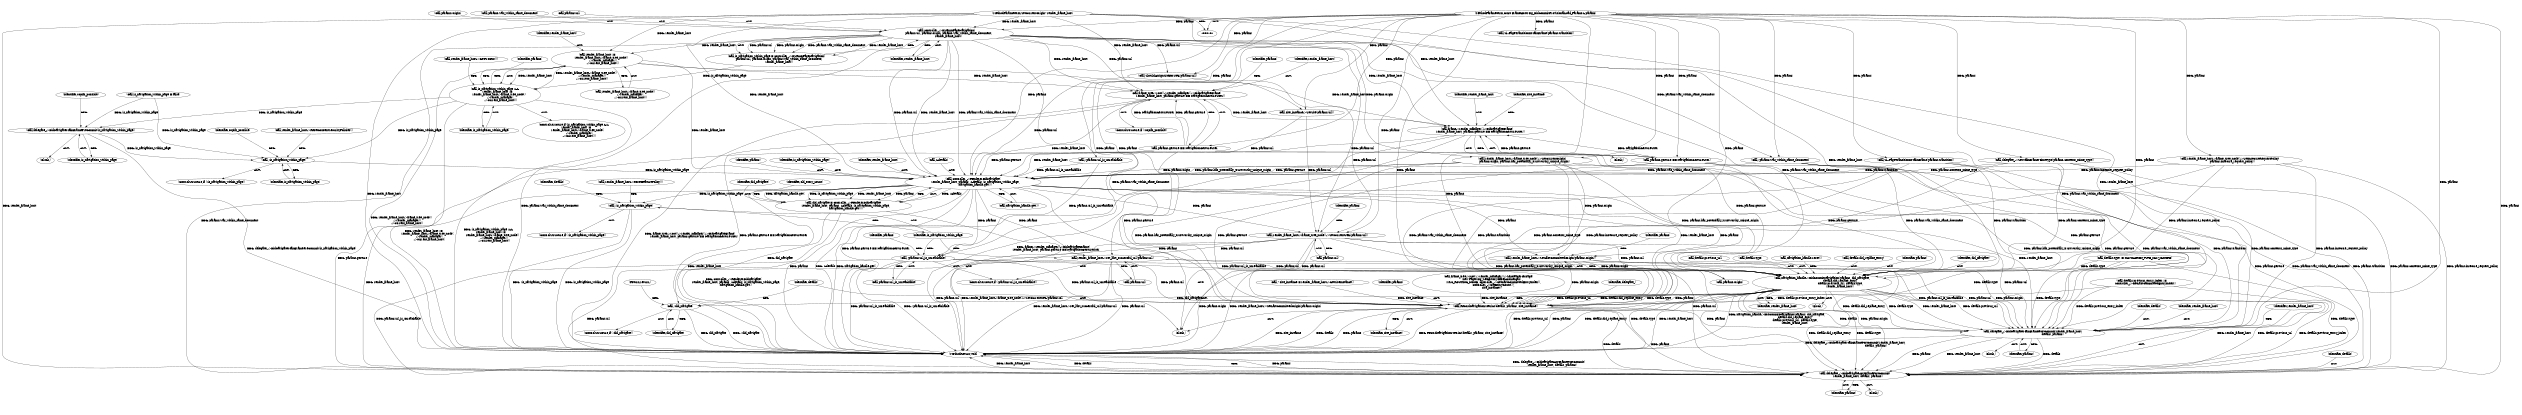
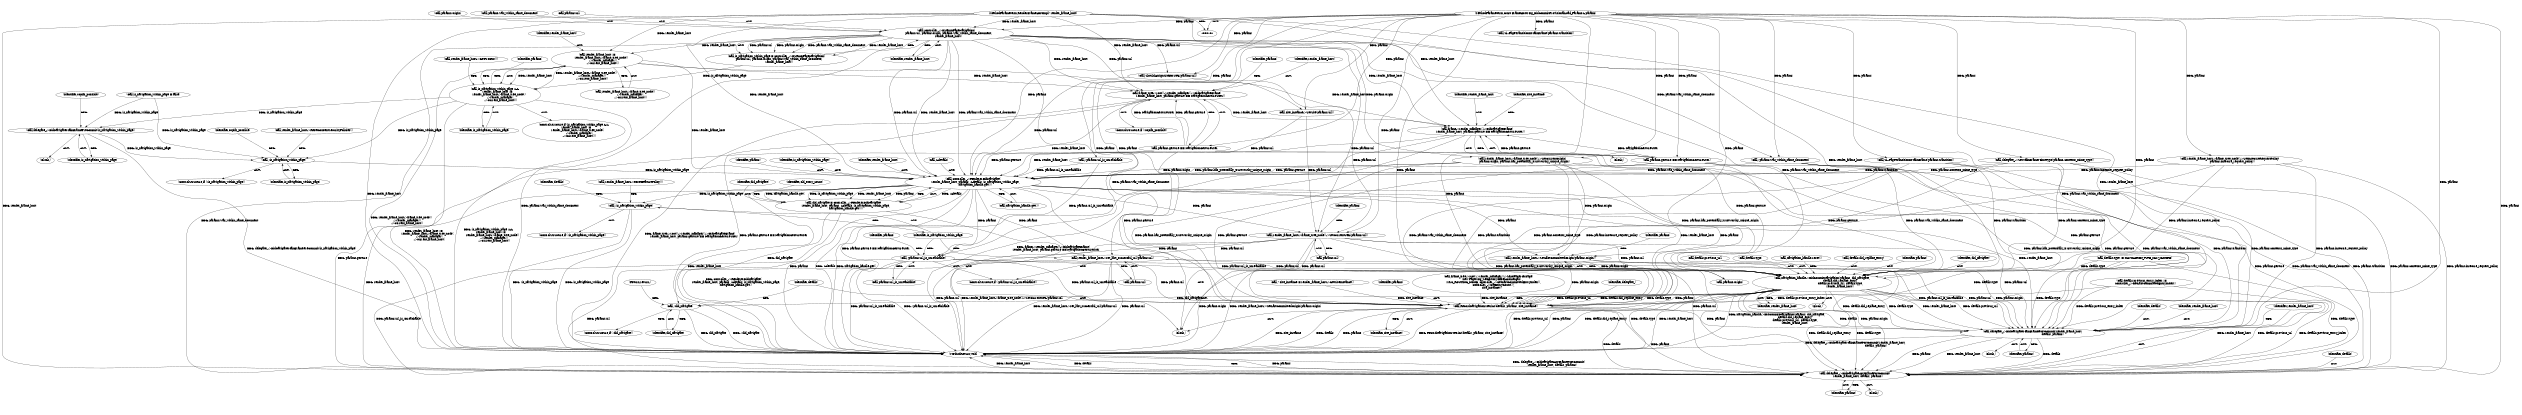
node "(MethodParameterIn,SetCurrentOrigin* render_frame_host)": label "(MethodParameterIn,SetCurrentOrigin* render_frame_host)" -> "(MethodParameterIn,RenderFrameHostImpl* render_frame_host)"
edge "(Call,!did_navigate)" -> "(ControlStructure,if (!did_navigate))": label "AST: " -> "CFG: "
